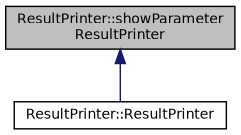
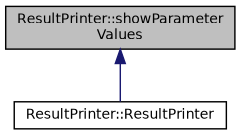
node "ResultPrinter::showParameter ResultPrinter": label "ResultPrinter::showParameter ResultPrinter" -> "ResultPrinter::showParameter Values"
